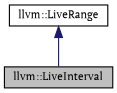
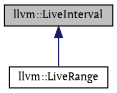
edge "llvm::LiveInterval" -> "llvm::LiveRange": reversed
